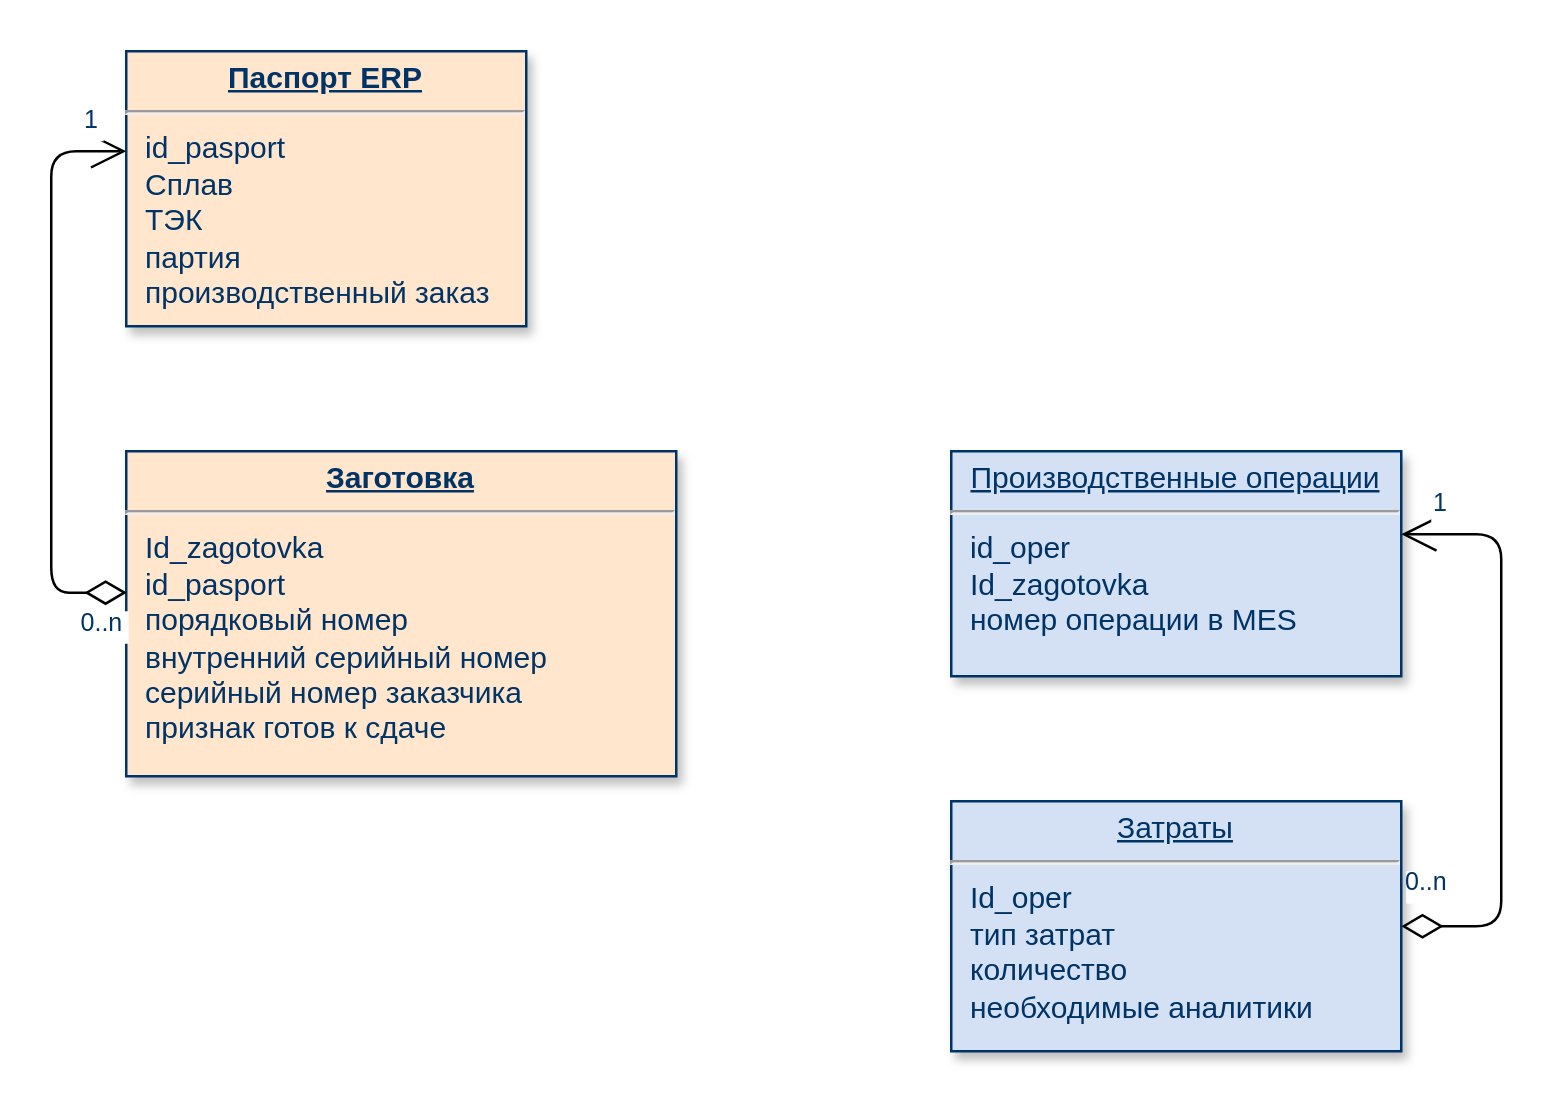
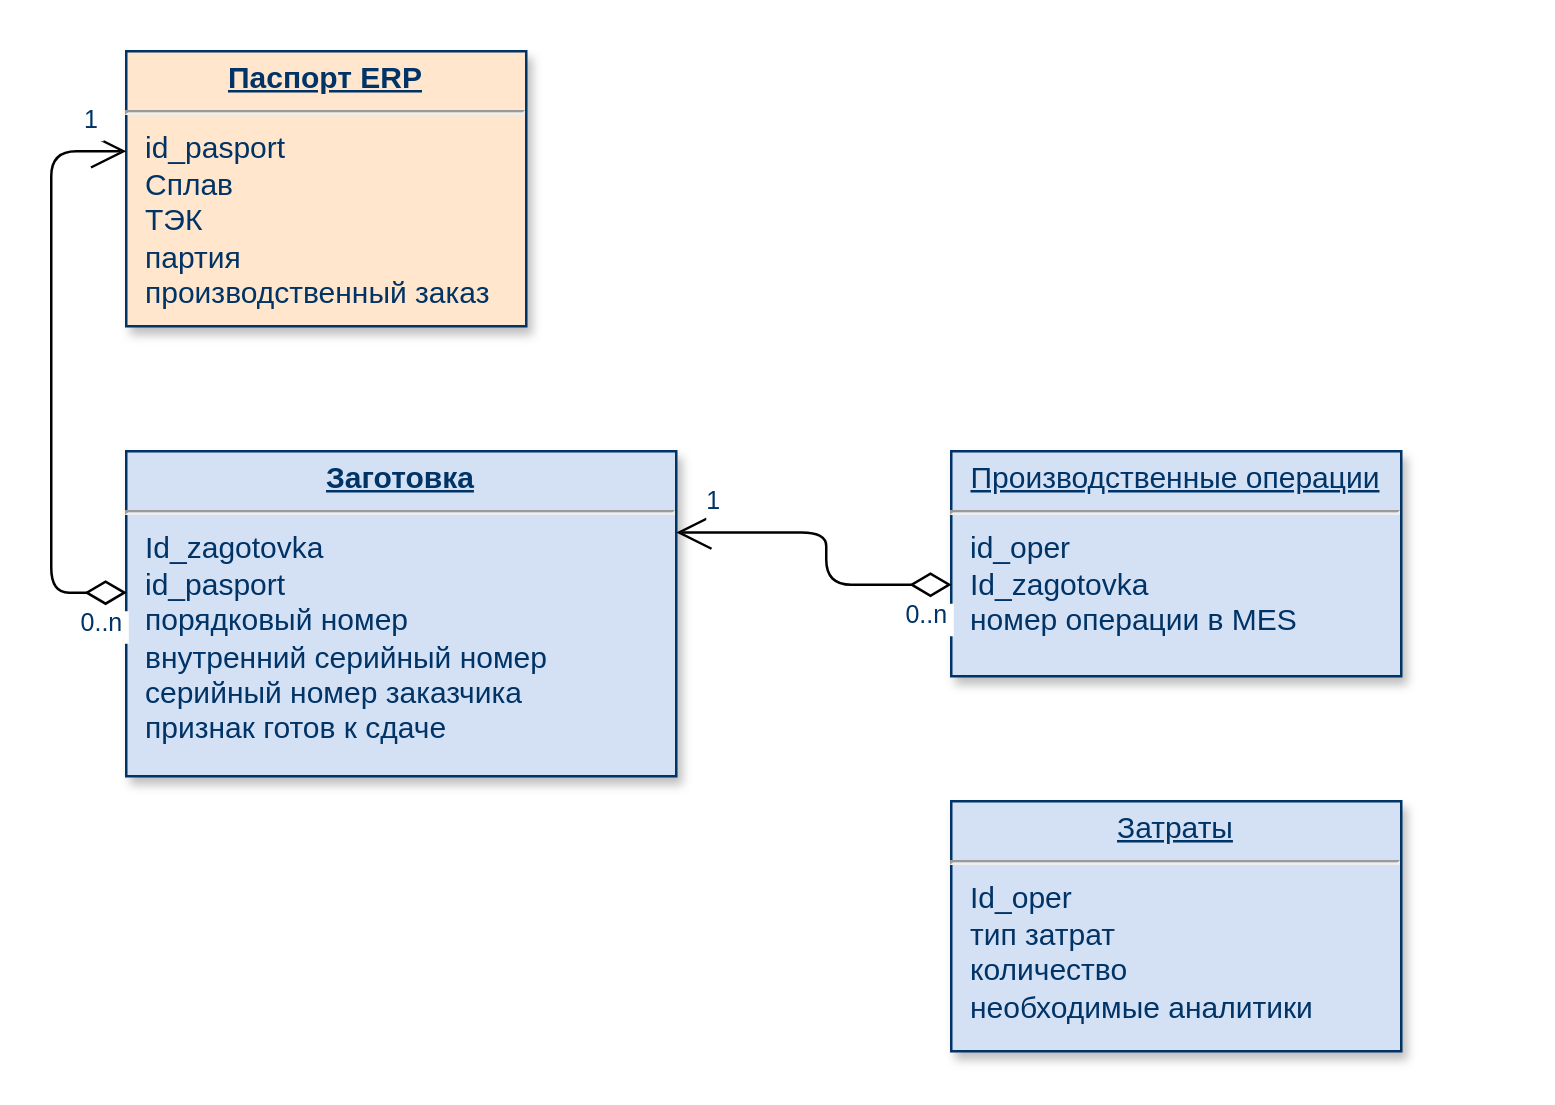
edge "Производственные операции id_oper Id_zagotovka номер операции в MES" -- "Заготовка Id_zagotovka id_pasport порядковый номер внутренний серийный номер серийный номер заказчика признак готов к сдаче": added, labels "0..n", "1"
node "Заготовка Id_zagotovka id_pasport порядковый номер внутренний серийный номер серийный номер заказчика признак готов к сдаче": fillcolor #ffe6cc -> #d4e1f5
edge "Производственные операции id_oper Id_zagotovka номер операции в MES" -- "Затраты Id_oper тип затрат количество необходимые аналитики": removed, labels "1", "0..n"
